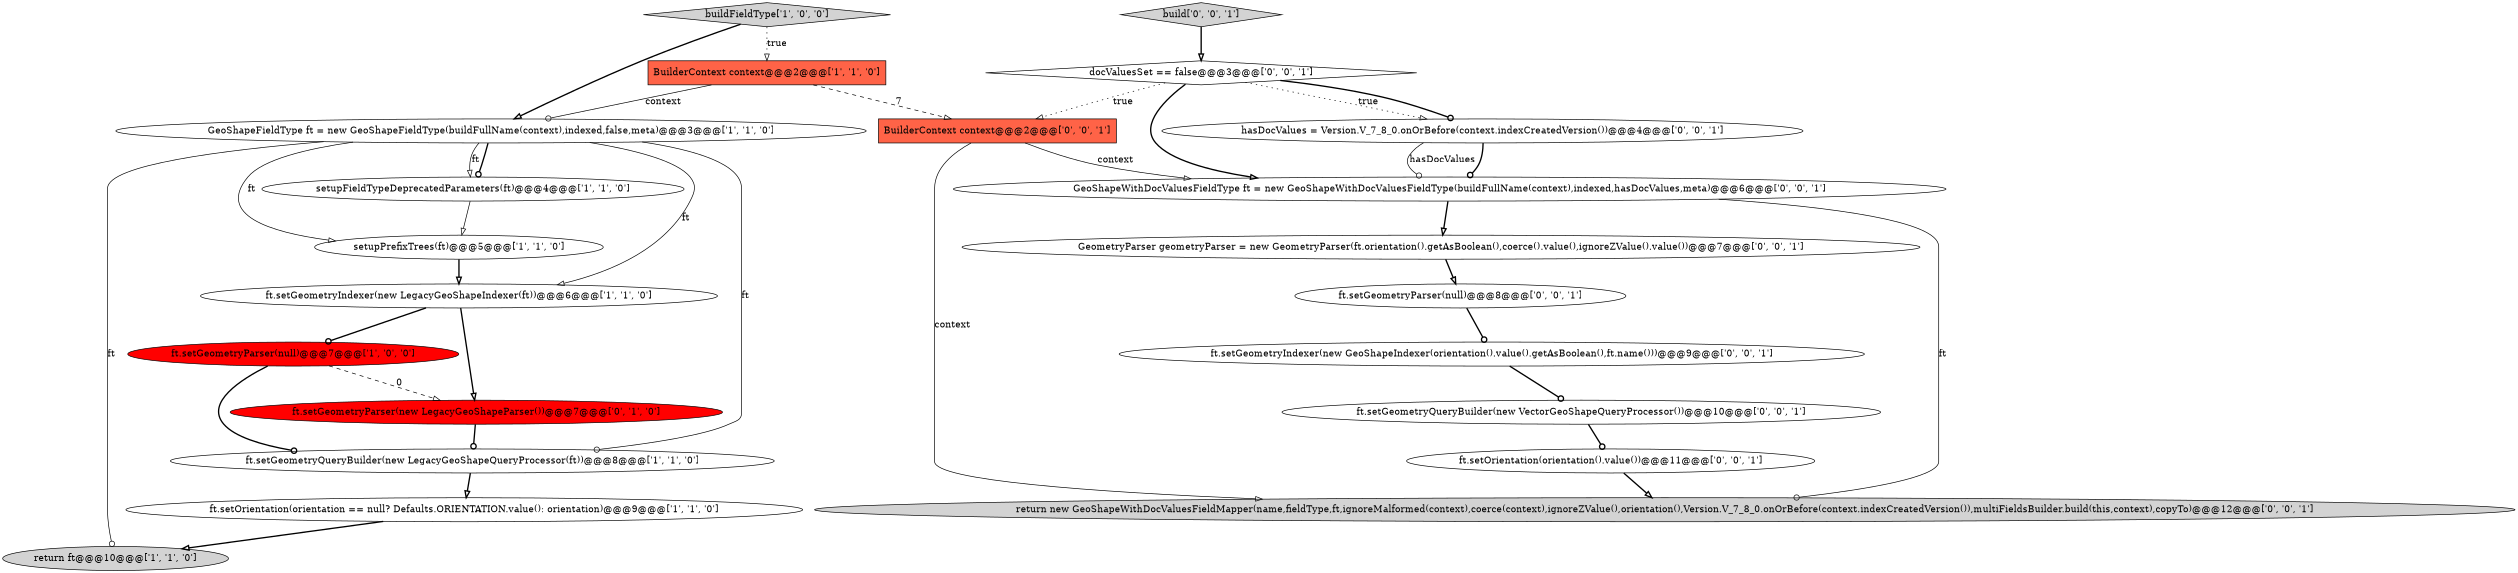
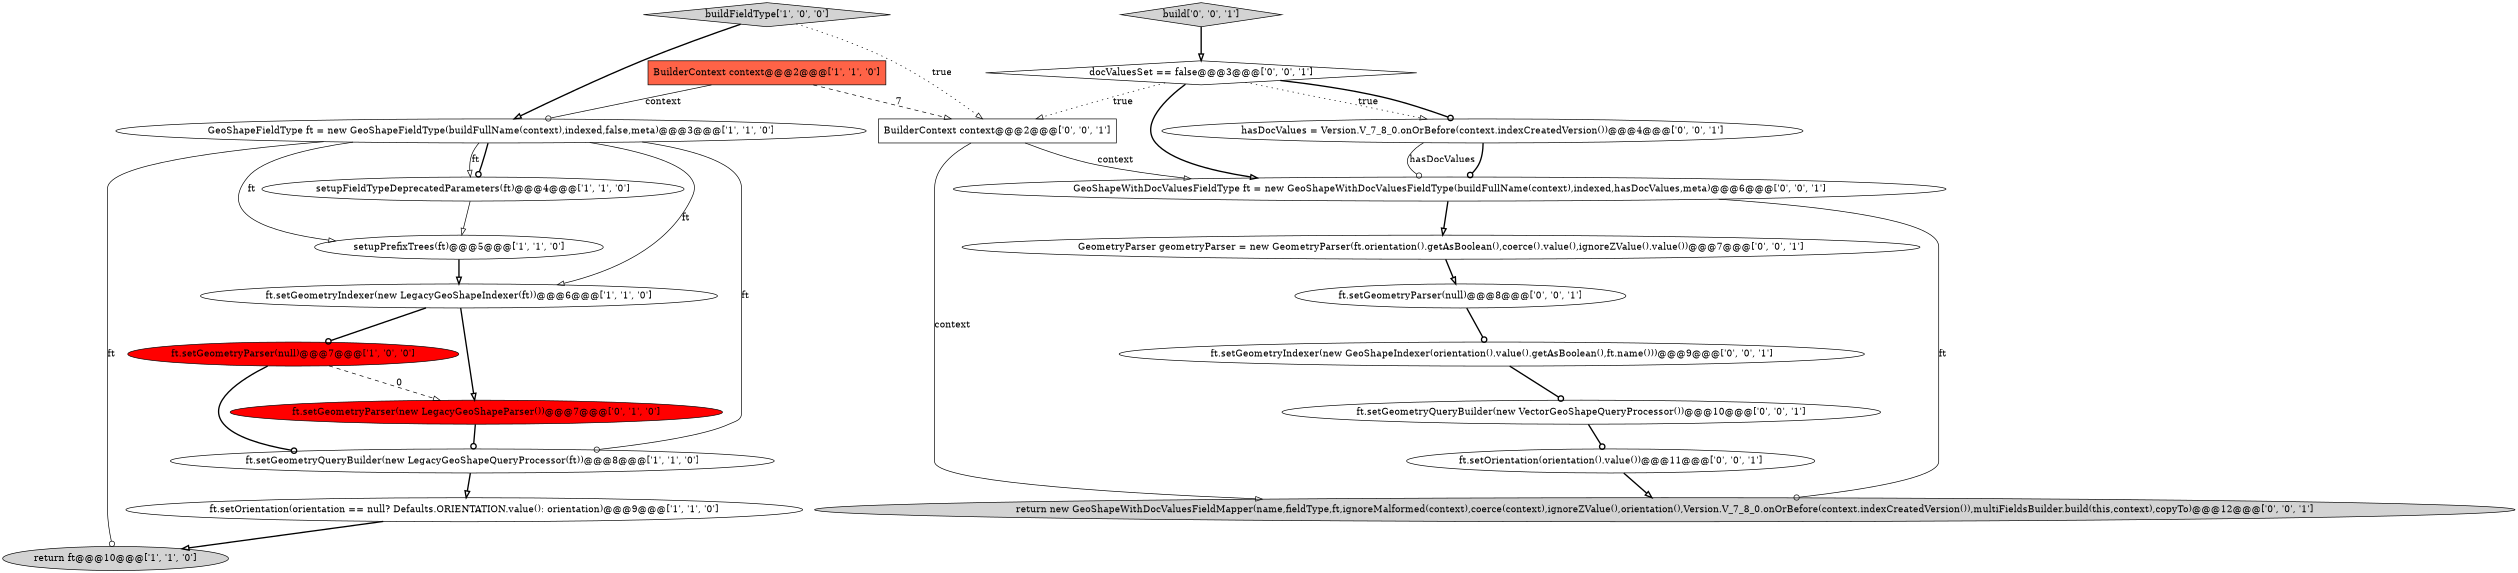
edge "buildFieldType['1', '0', '0']" -> "BuilderContext context@@@2@@@['1', '1', '0']": now "buildFieldType['1', '0', '0']" -> "BuilderContext context@@@2@@@['0', '0', '1']"
node "BuilderContext context@@@2@@@['0', '0', '1']": fillcolor tomato -> white
